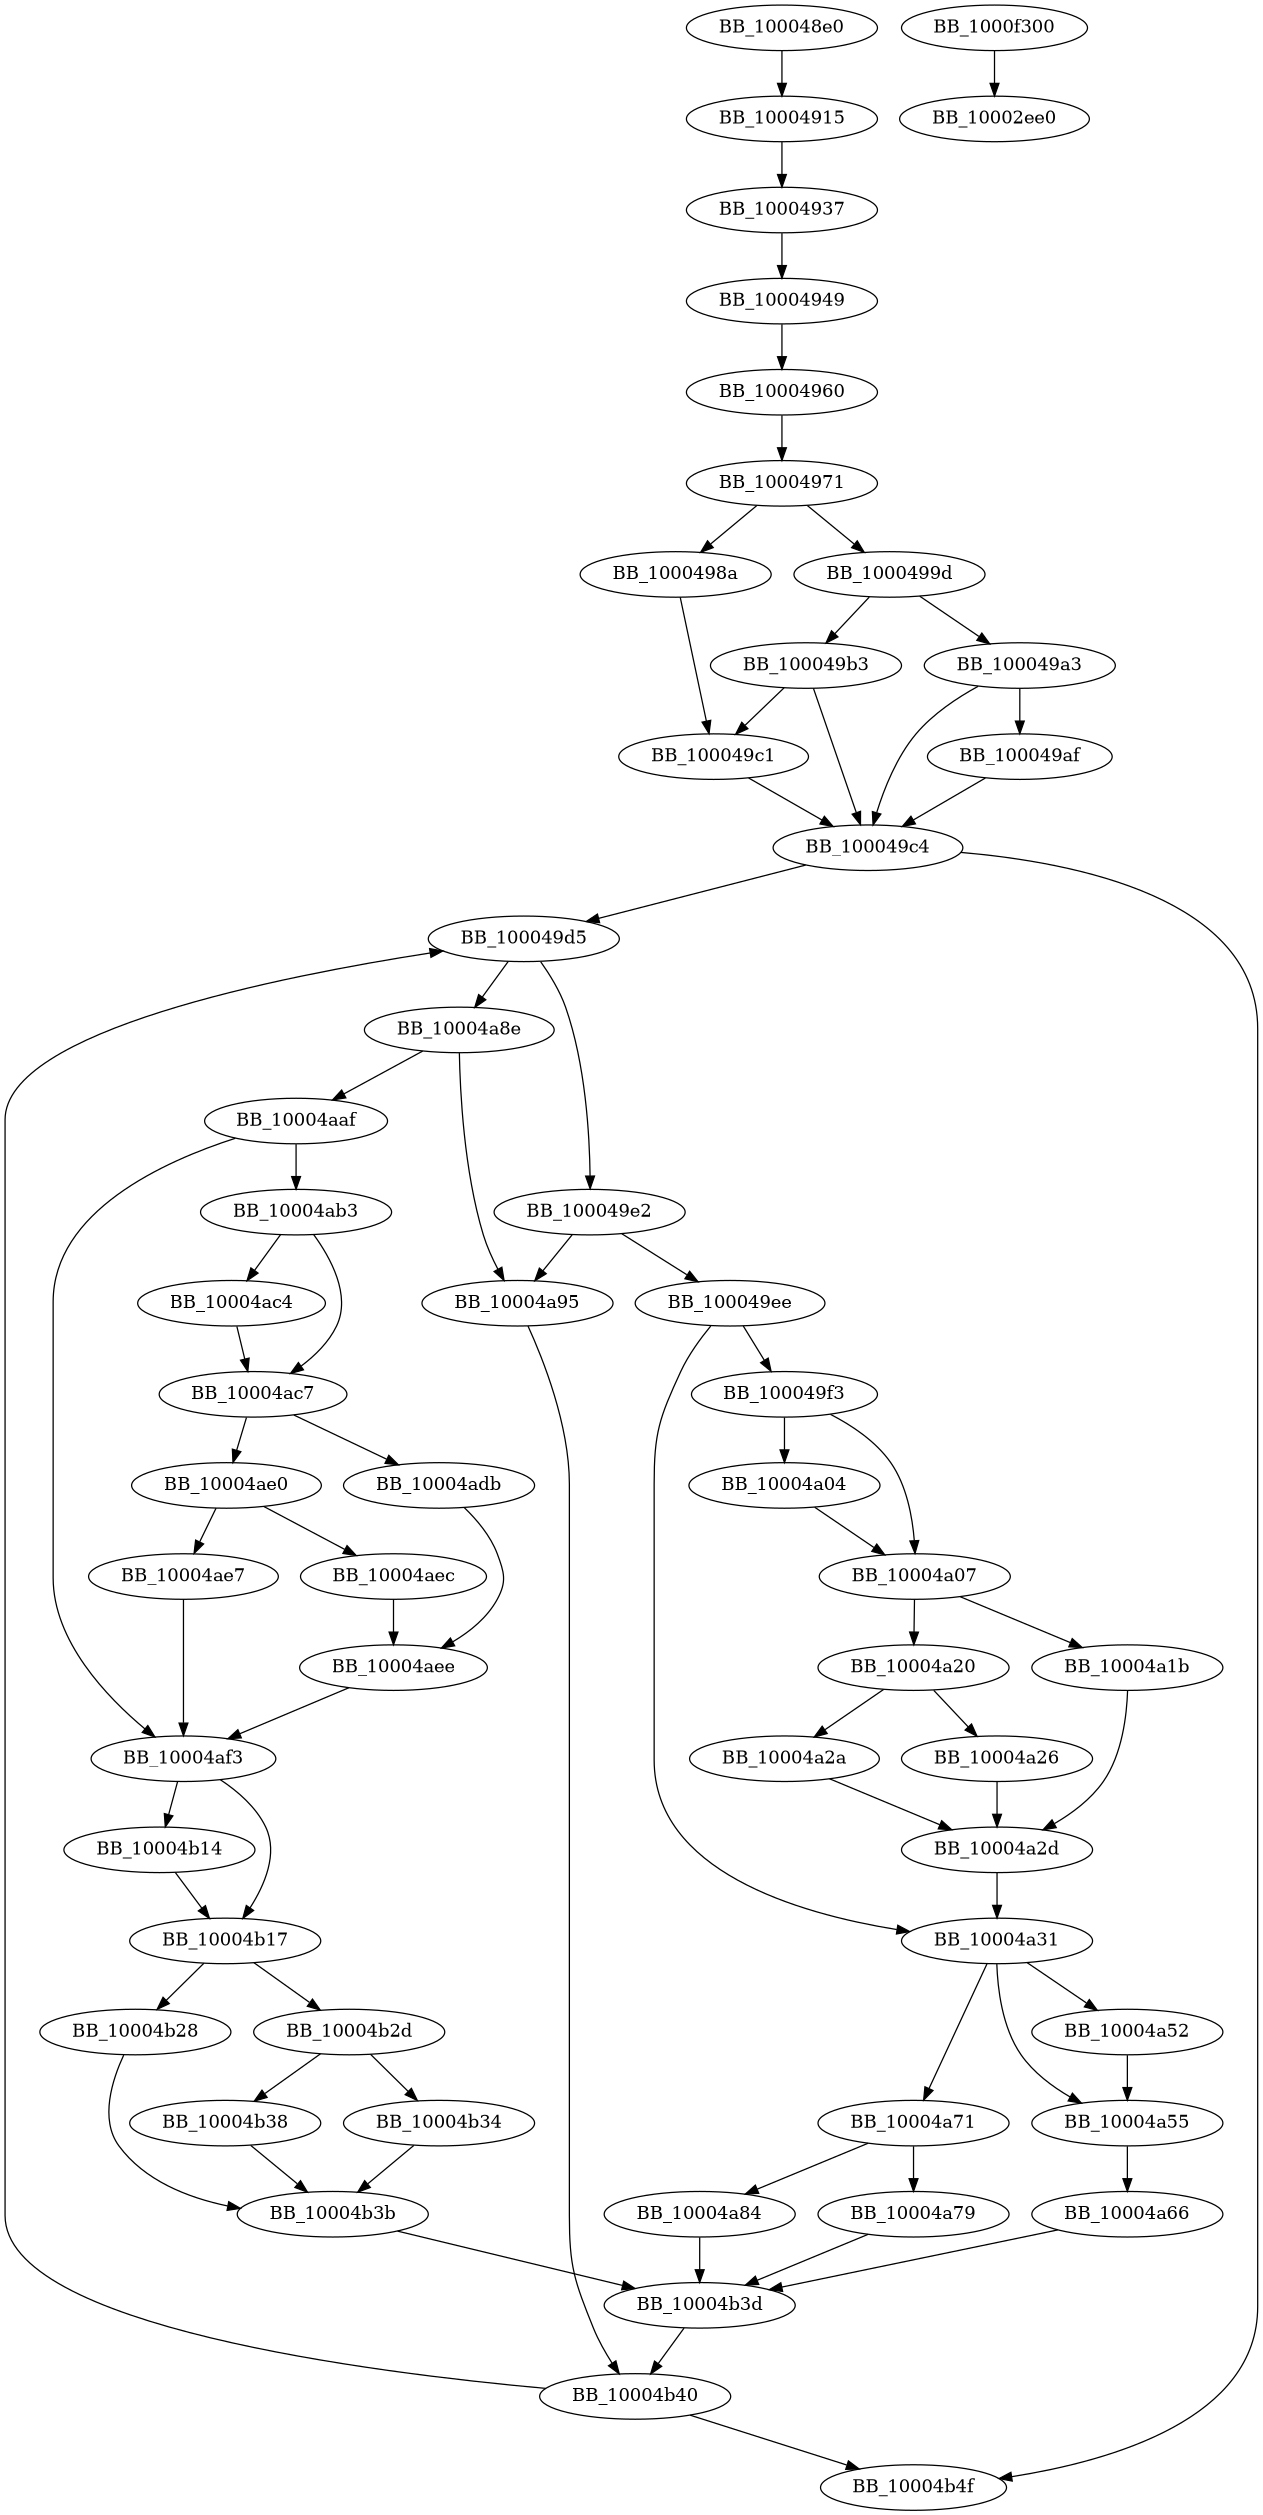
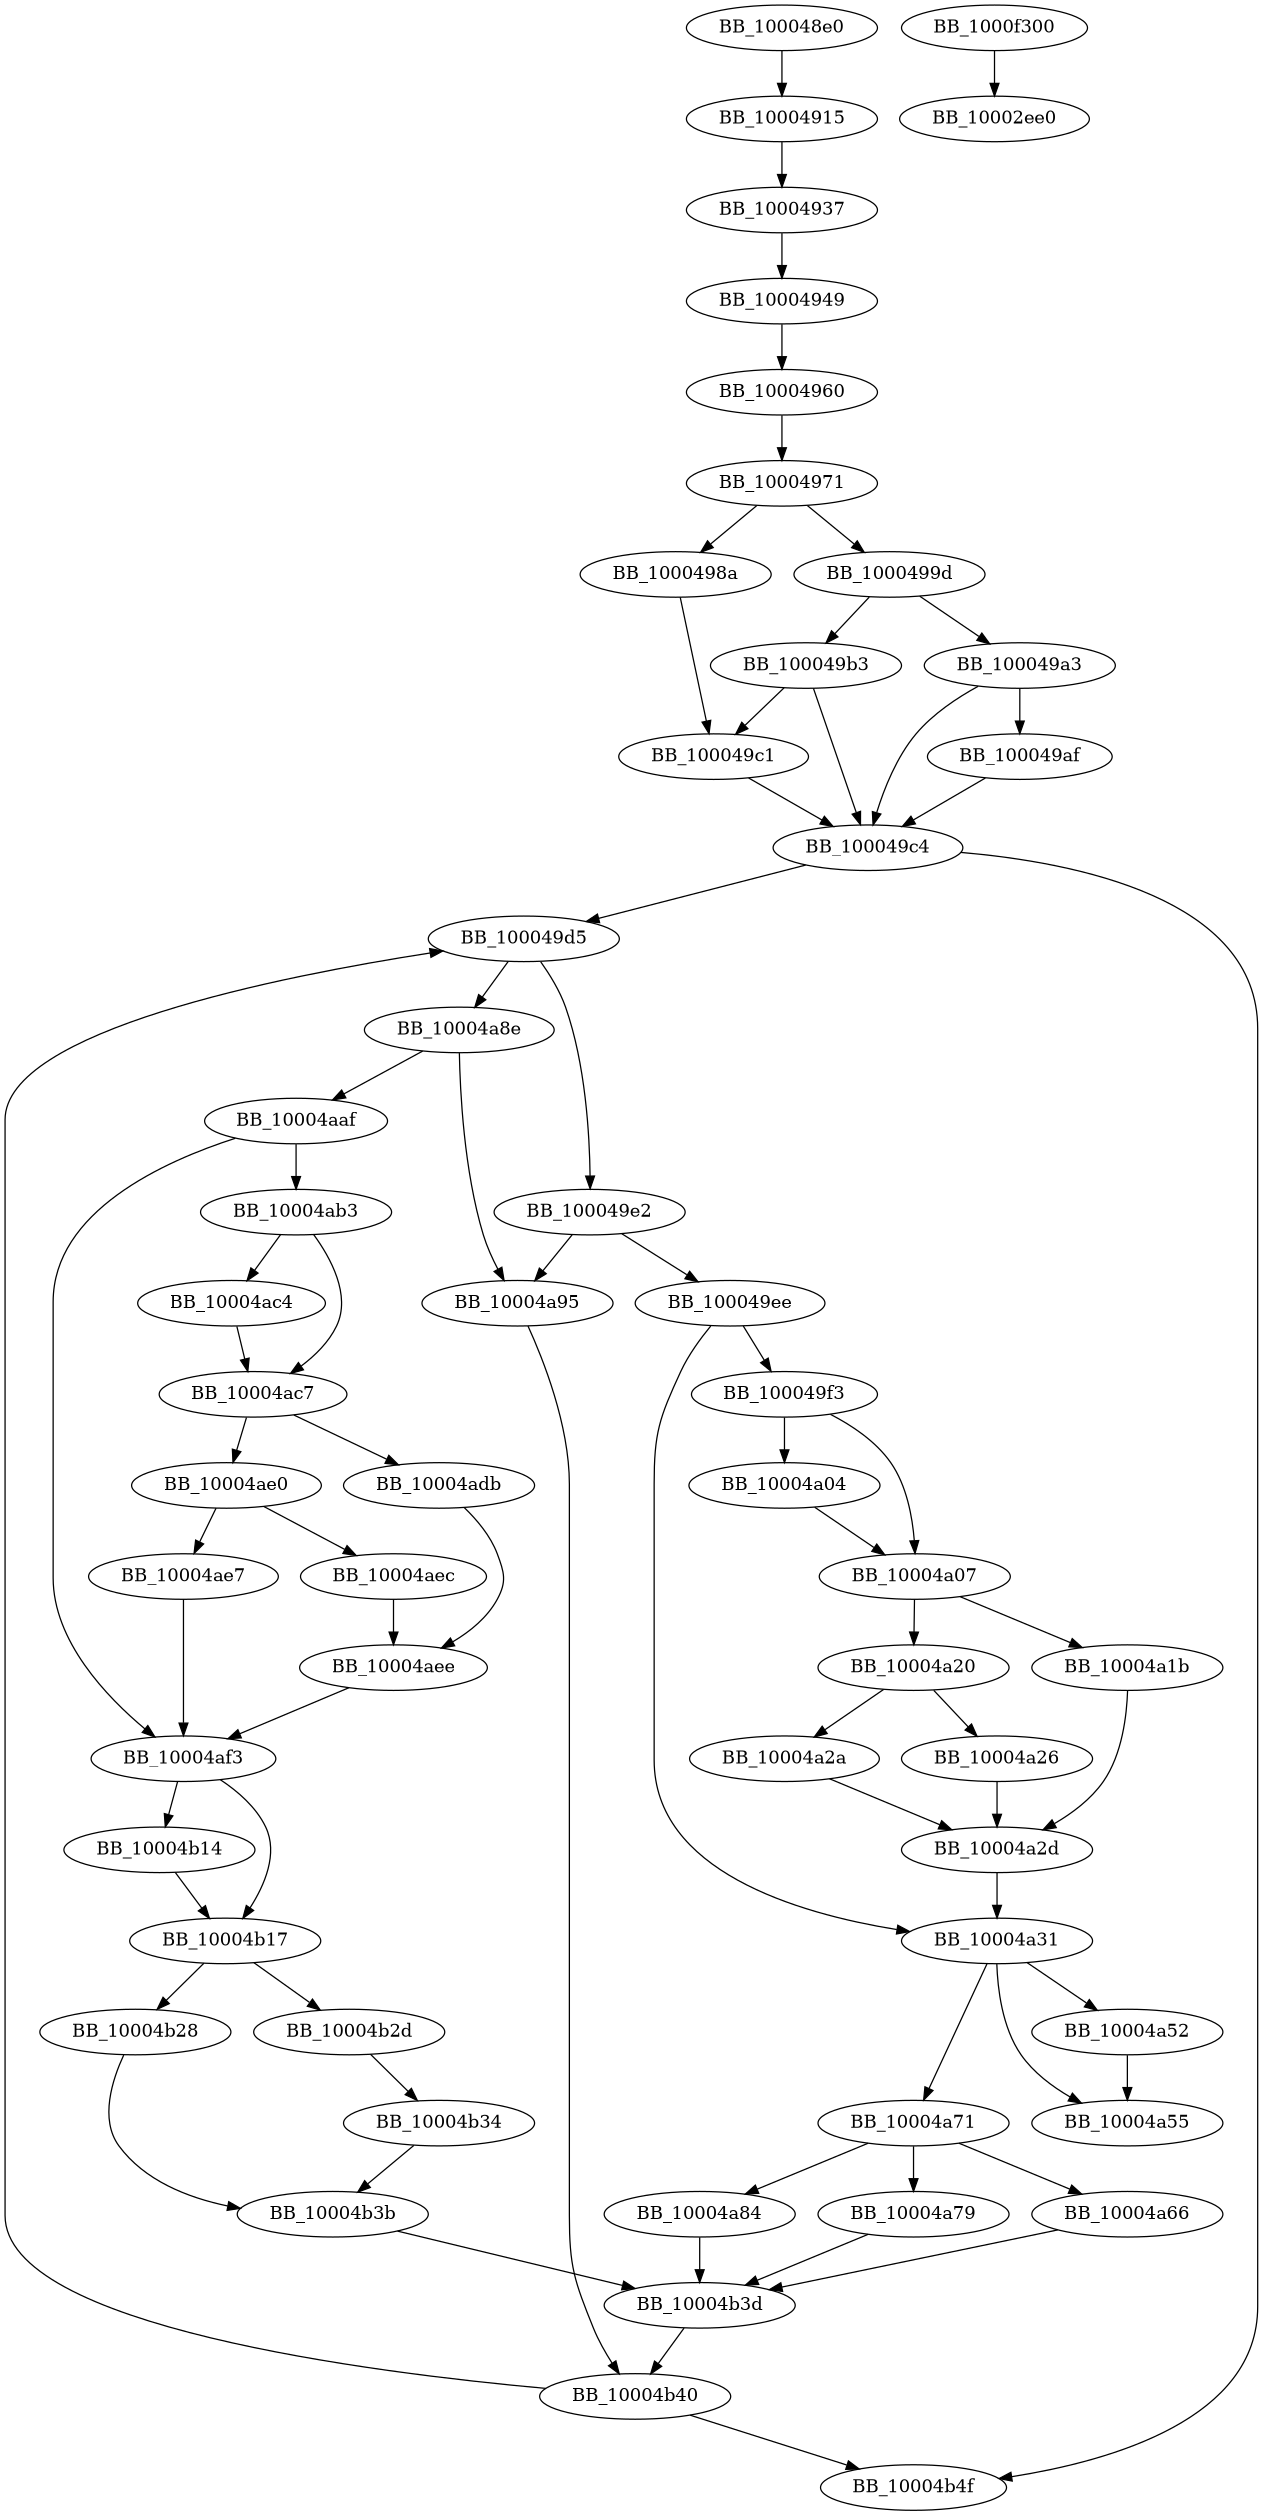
node "BB_10004b38": removed
edge "BB_10004a55" -> "BB_10004a66": now "BB_10004a71" -> "BB_10004a66"
